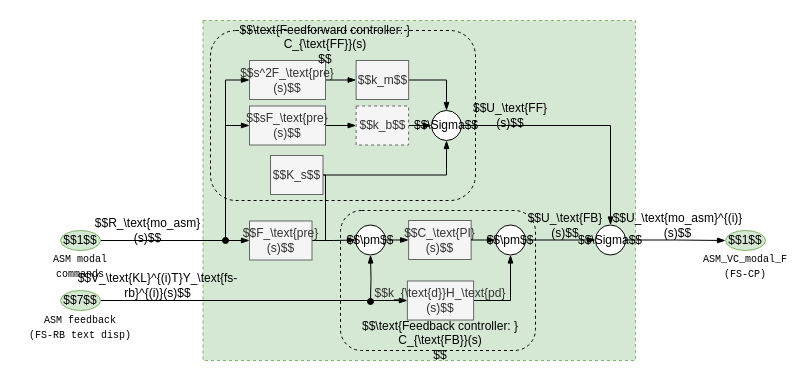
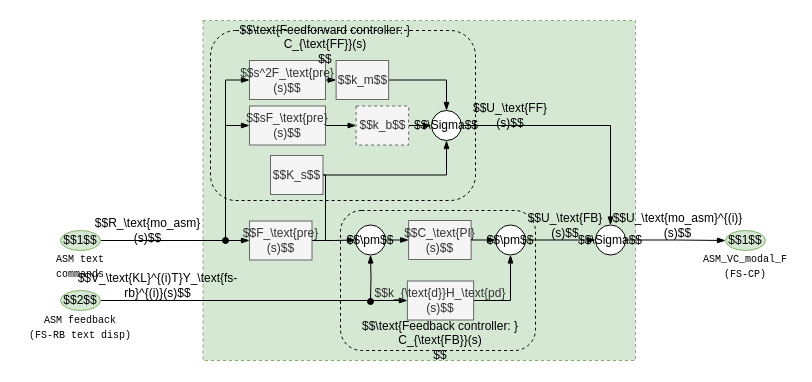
node "$$k_m$$": moved (382, 80) -> (362, 80)
node "ASM modal commands": label "ASM modal commands" -> "ASM text commands"
node "$$7$$": label "$$7$$" -> "$$2$$"
